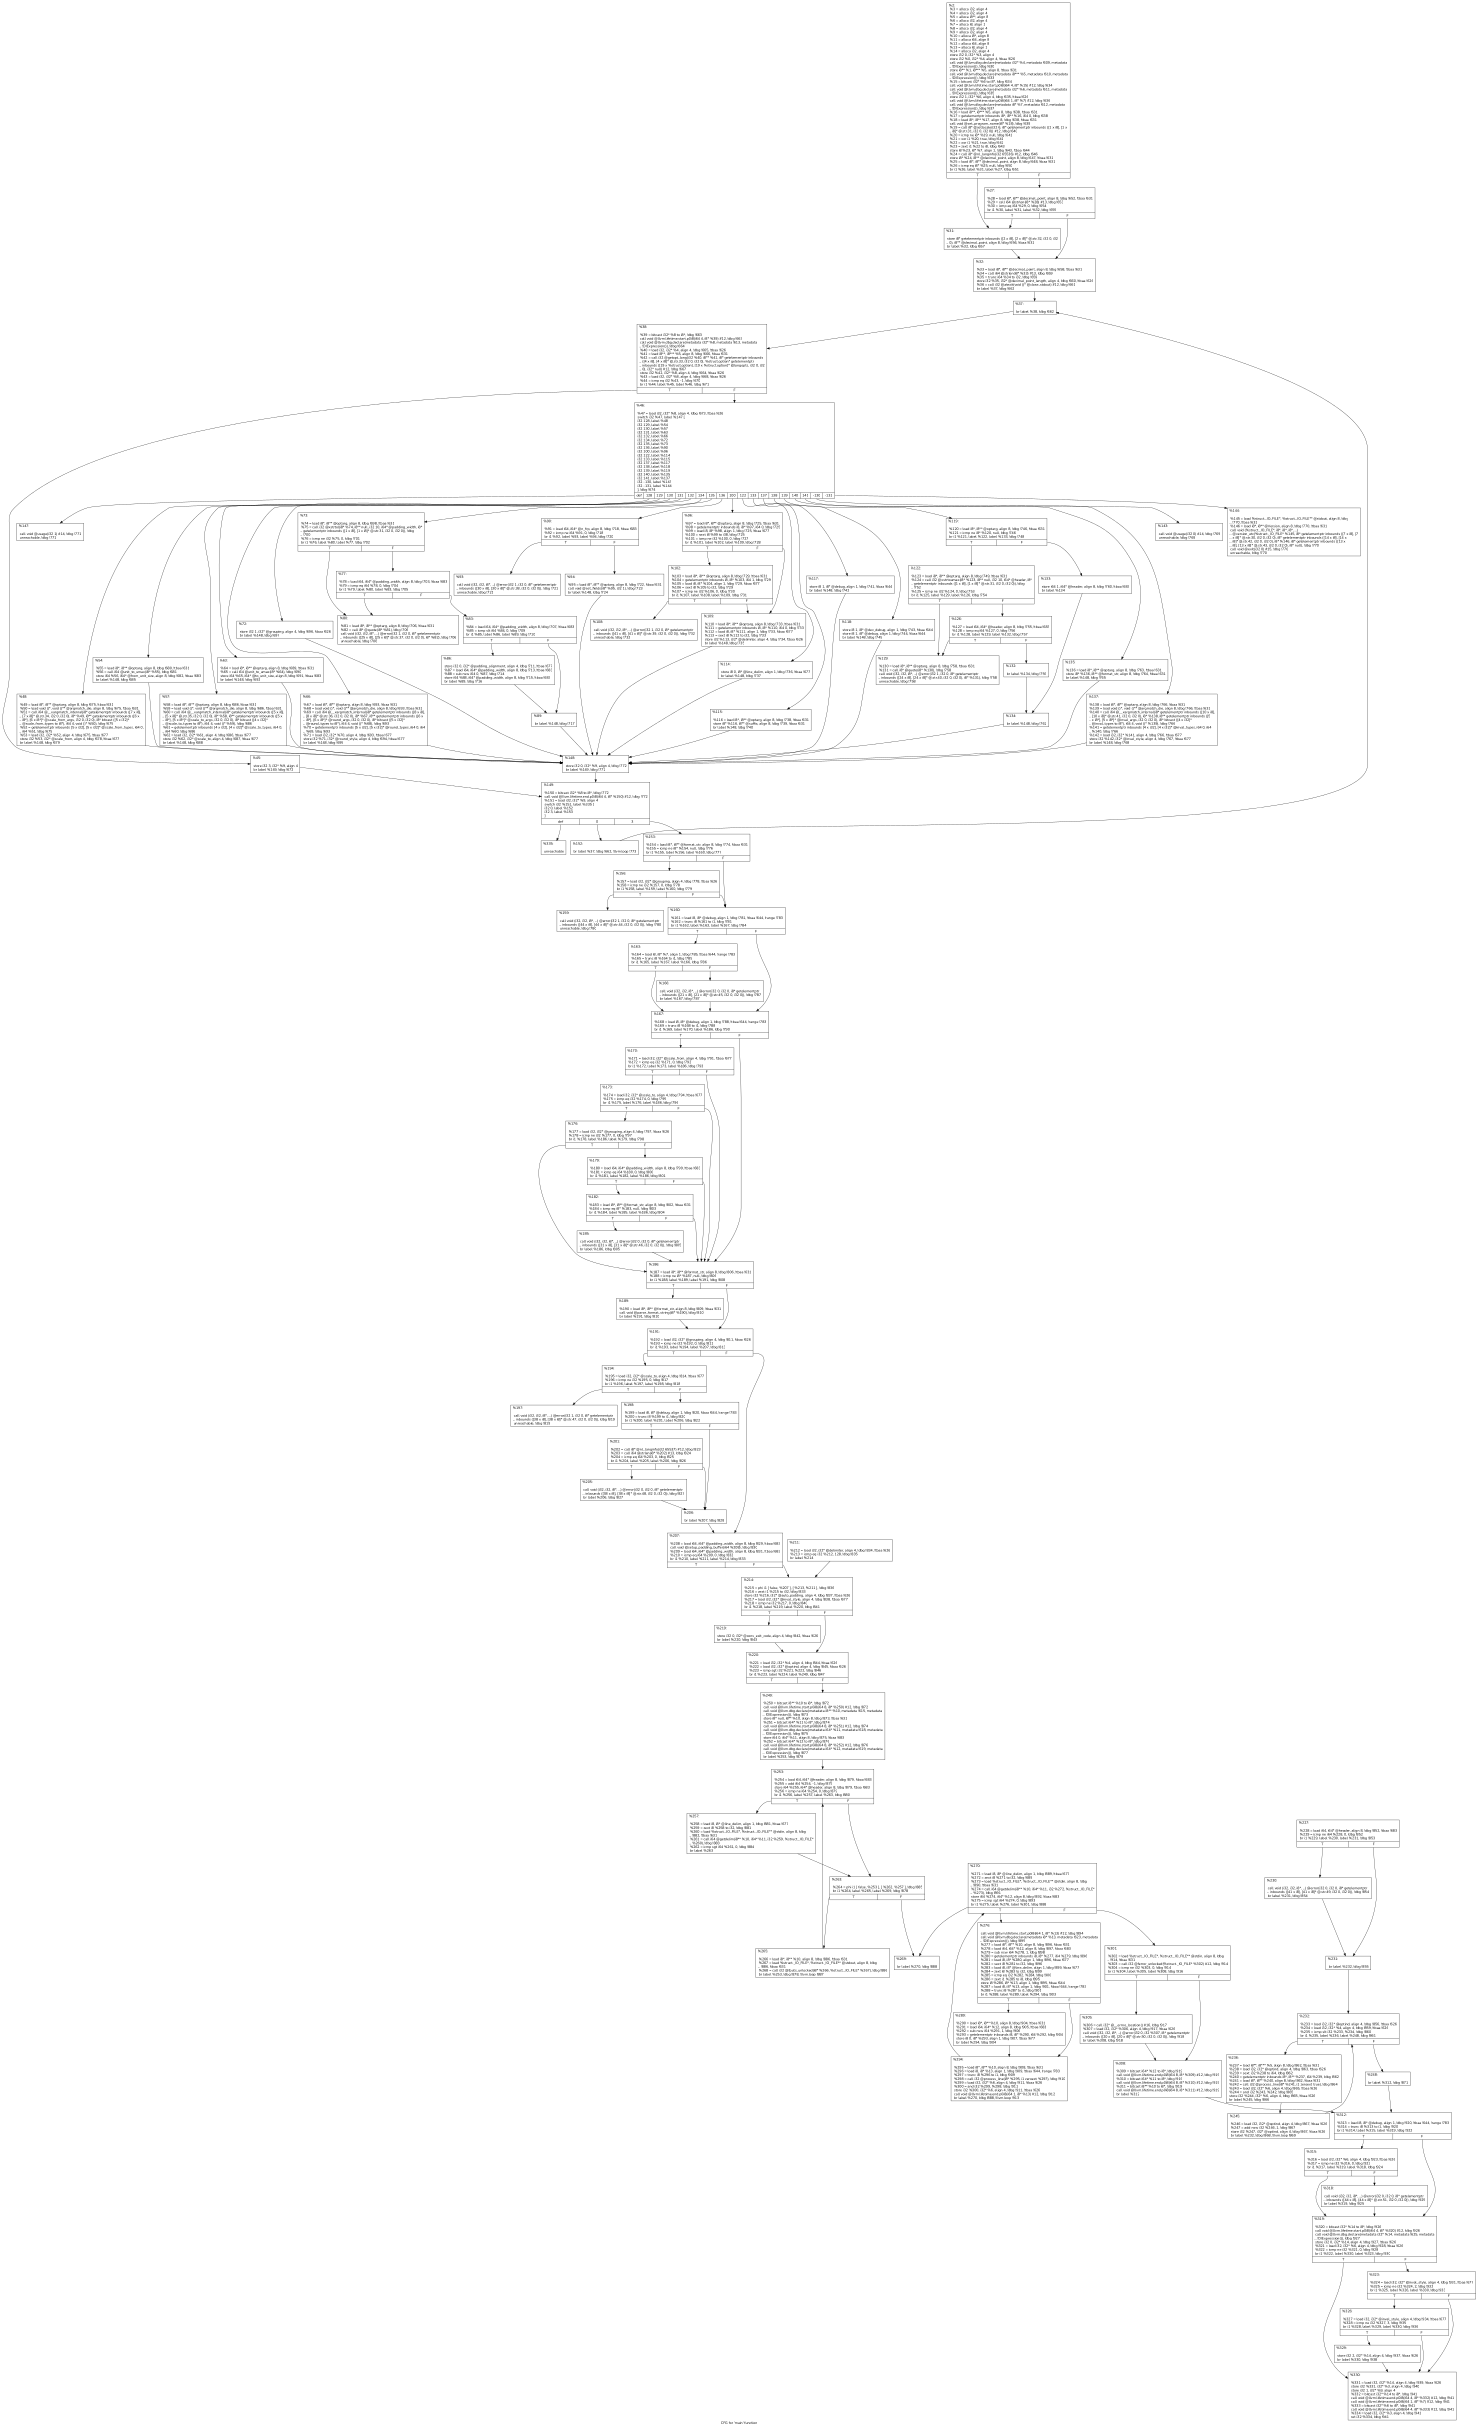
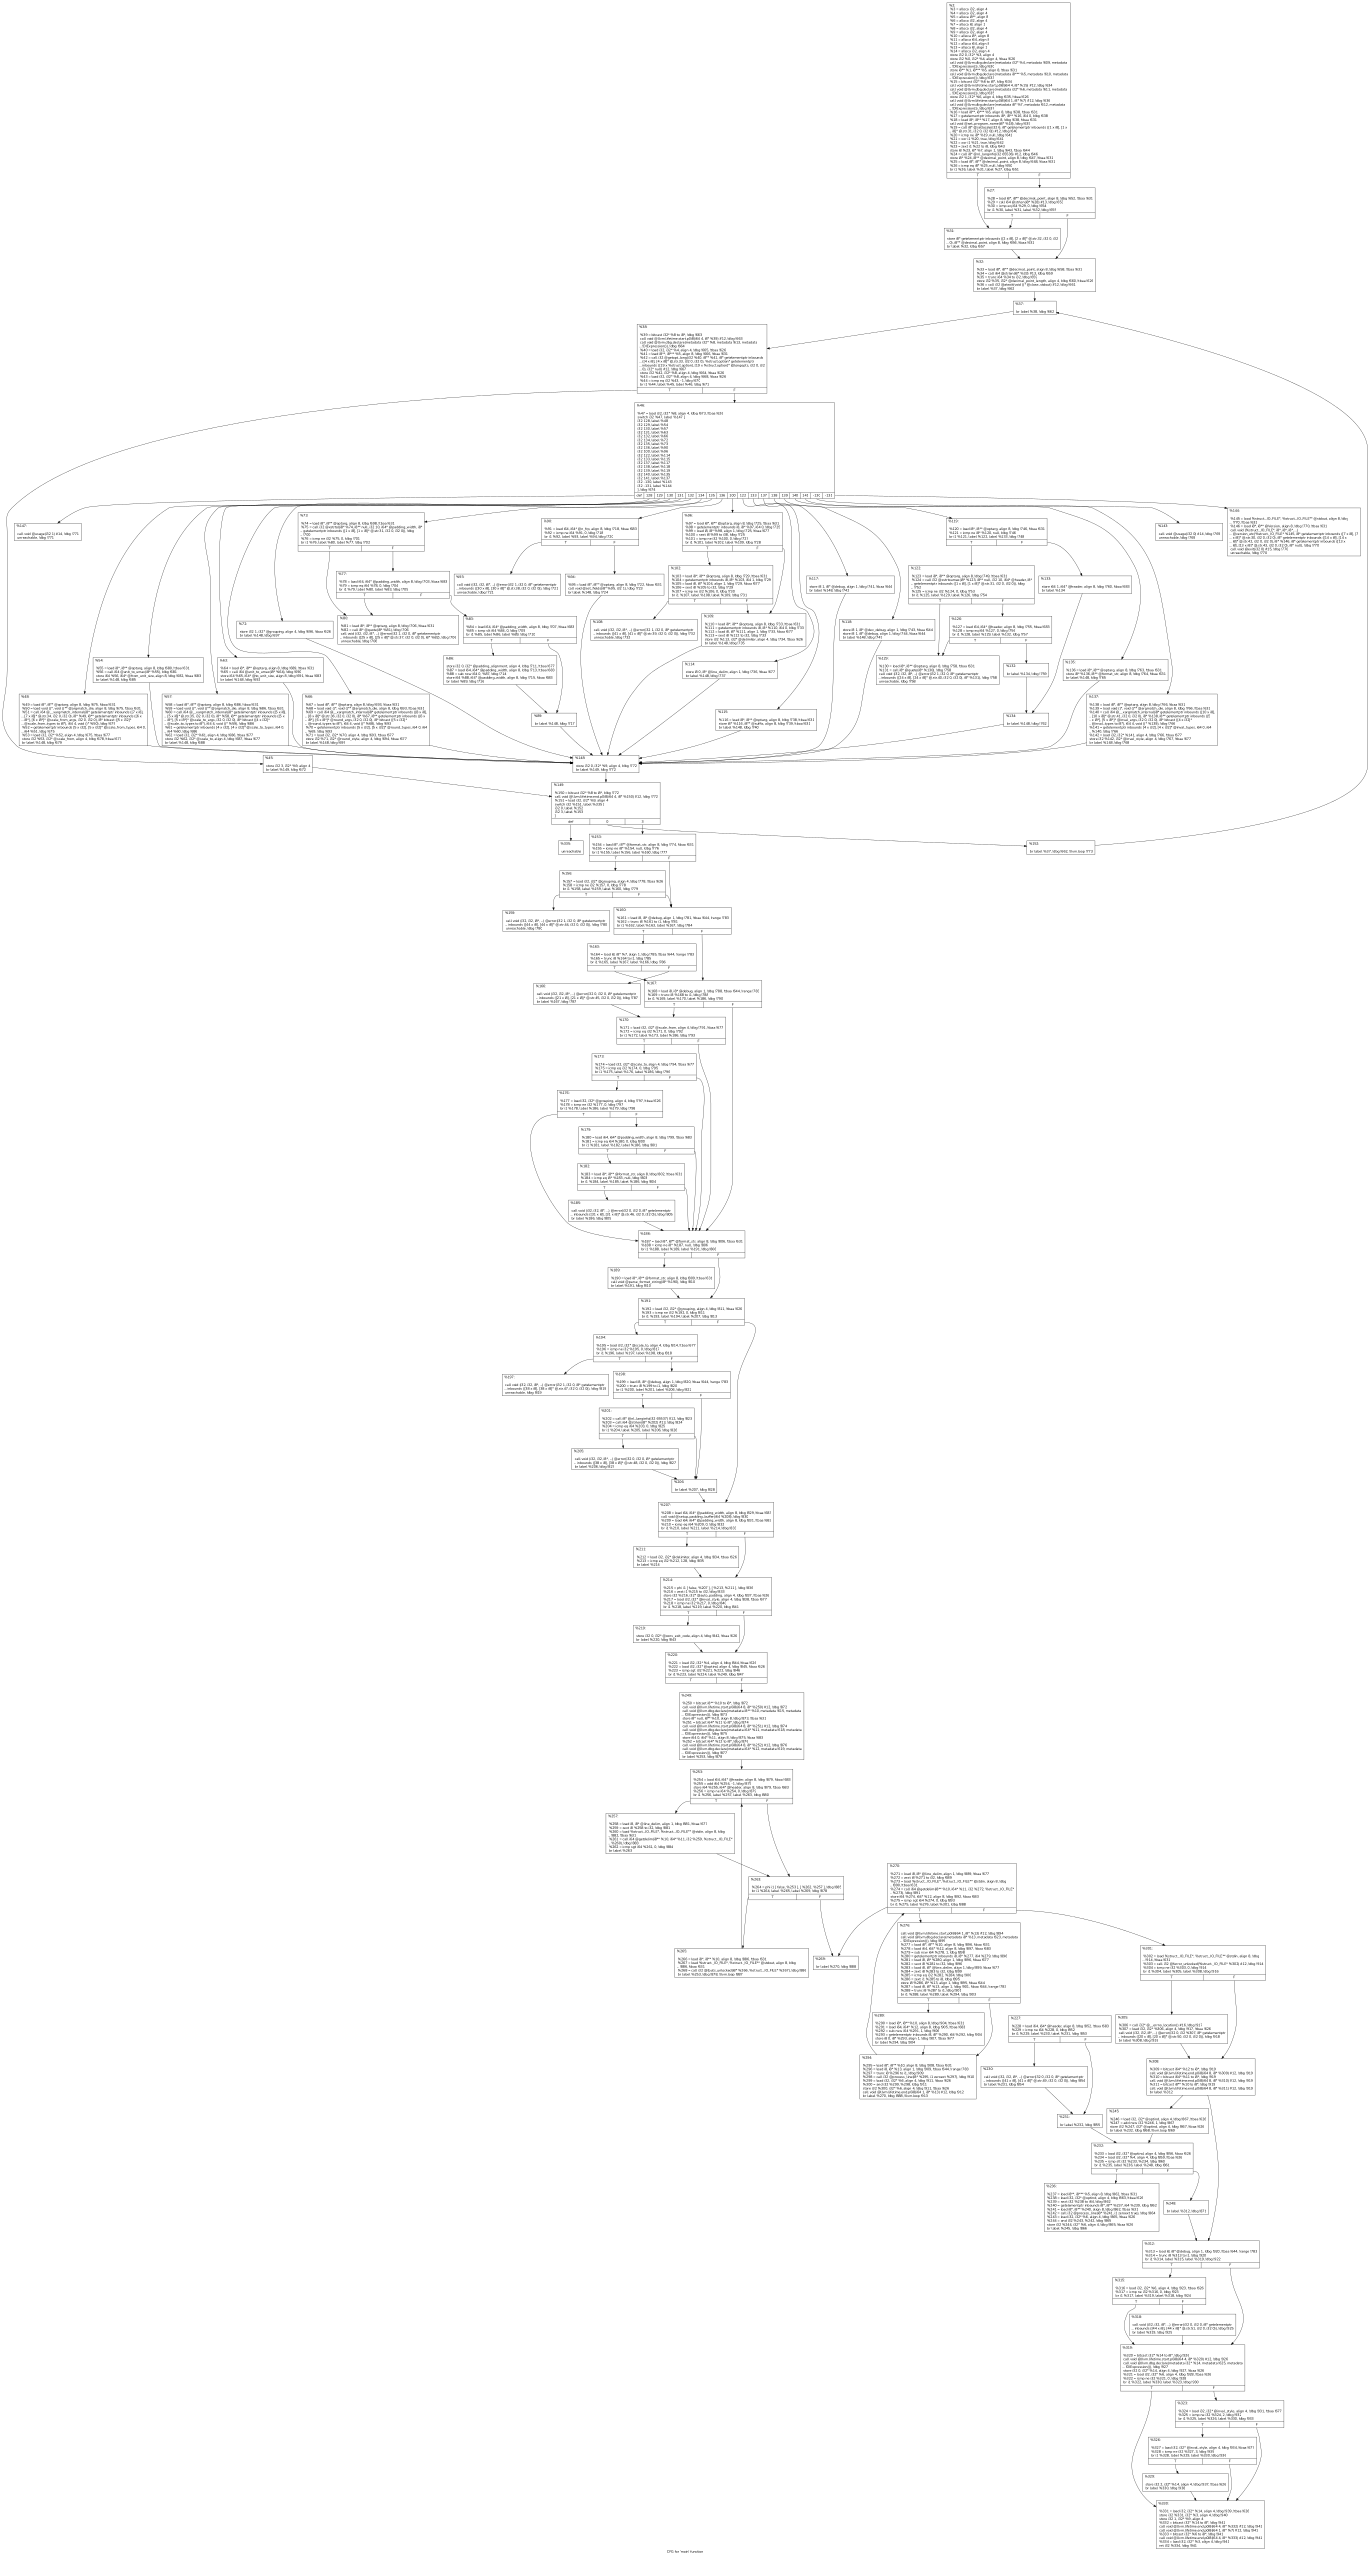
edge "%166:" -> "%167:": now "%166:" -> "%170:"
edge "%207:" -> "%211:": added
edge "%236:" -> "%245:": now "%308:" -> "%245:"
